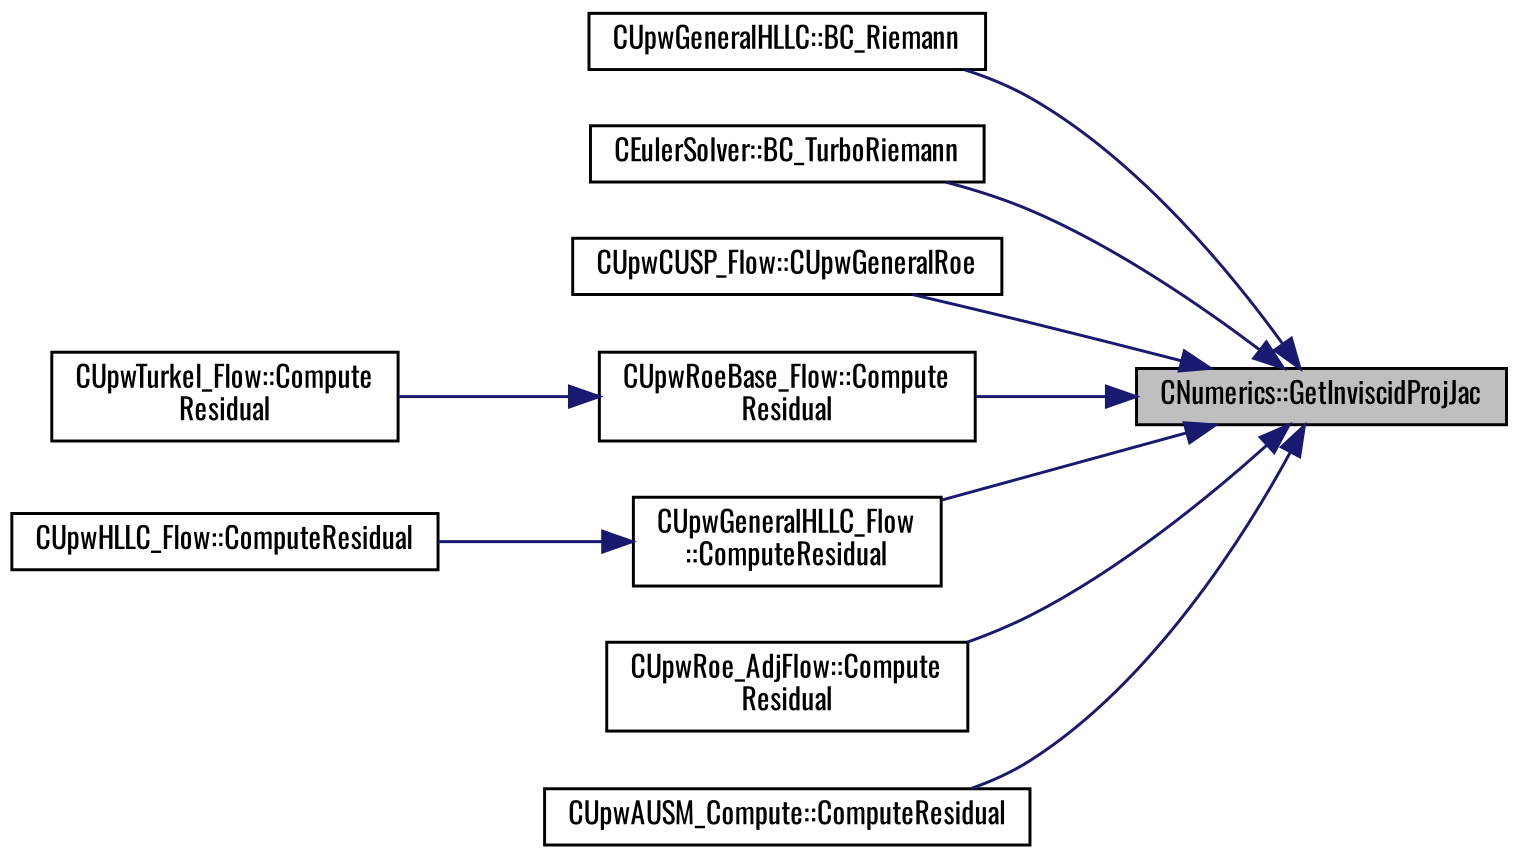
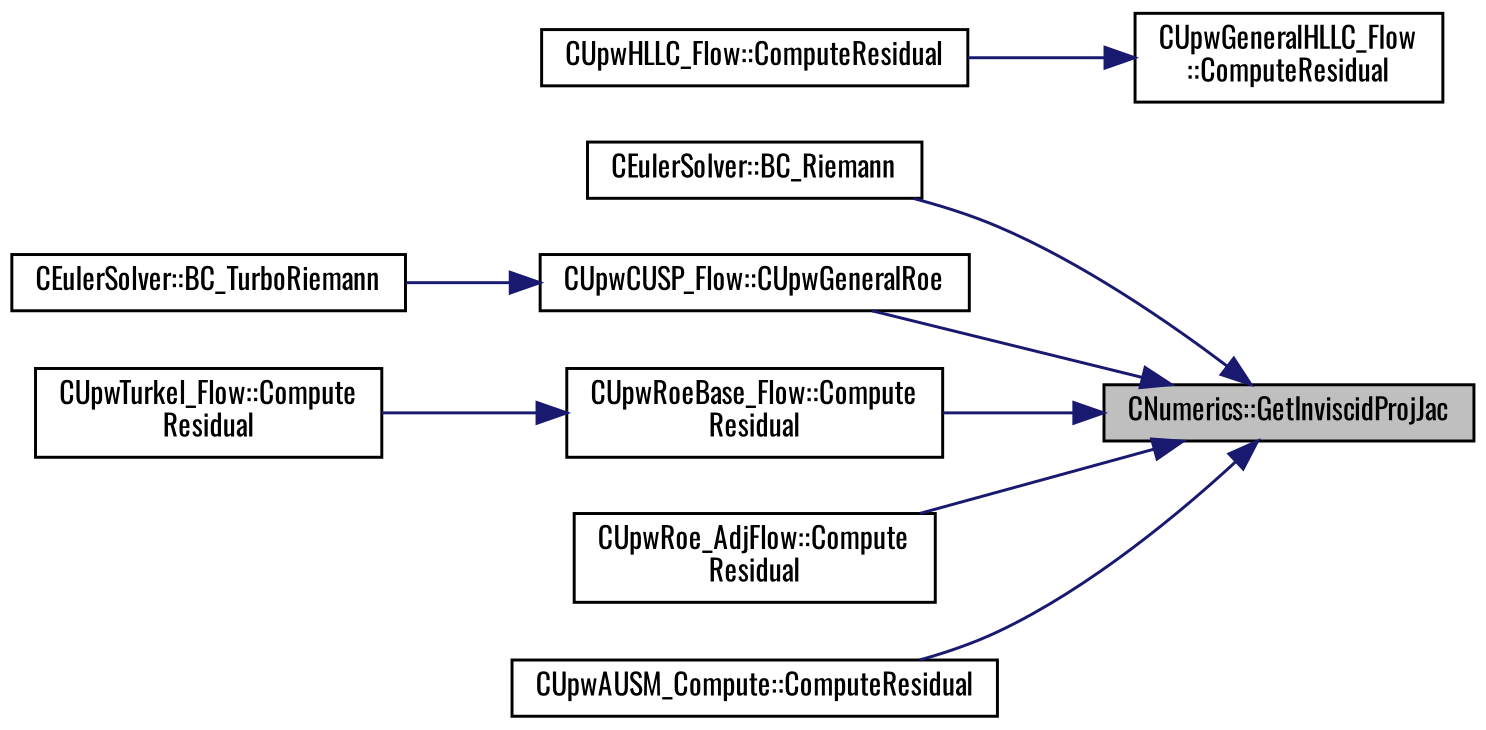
node "CUpwGeneralHLLC::BC_Riemann": label "CUpwGeneralHLLC::BC_Riemann" -> "CEulerSolver::BC_Riemann"
edge "CEulerSolver::BC_TurboRiemann" -> "CNumerics::GetInviscidProjJac": now "CEulerSolver::BC_TurboRiemann" -> "CUpwCUSP_Flow::CUpwGeneralRoe"
edge "CUpwGeneralHLLC_Flow ::ComputeResidual" -> "CNumerics::GetInviscidProjJac": removed
